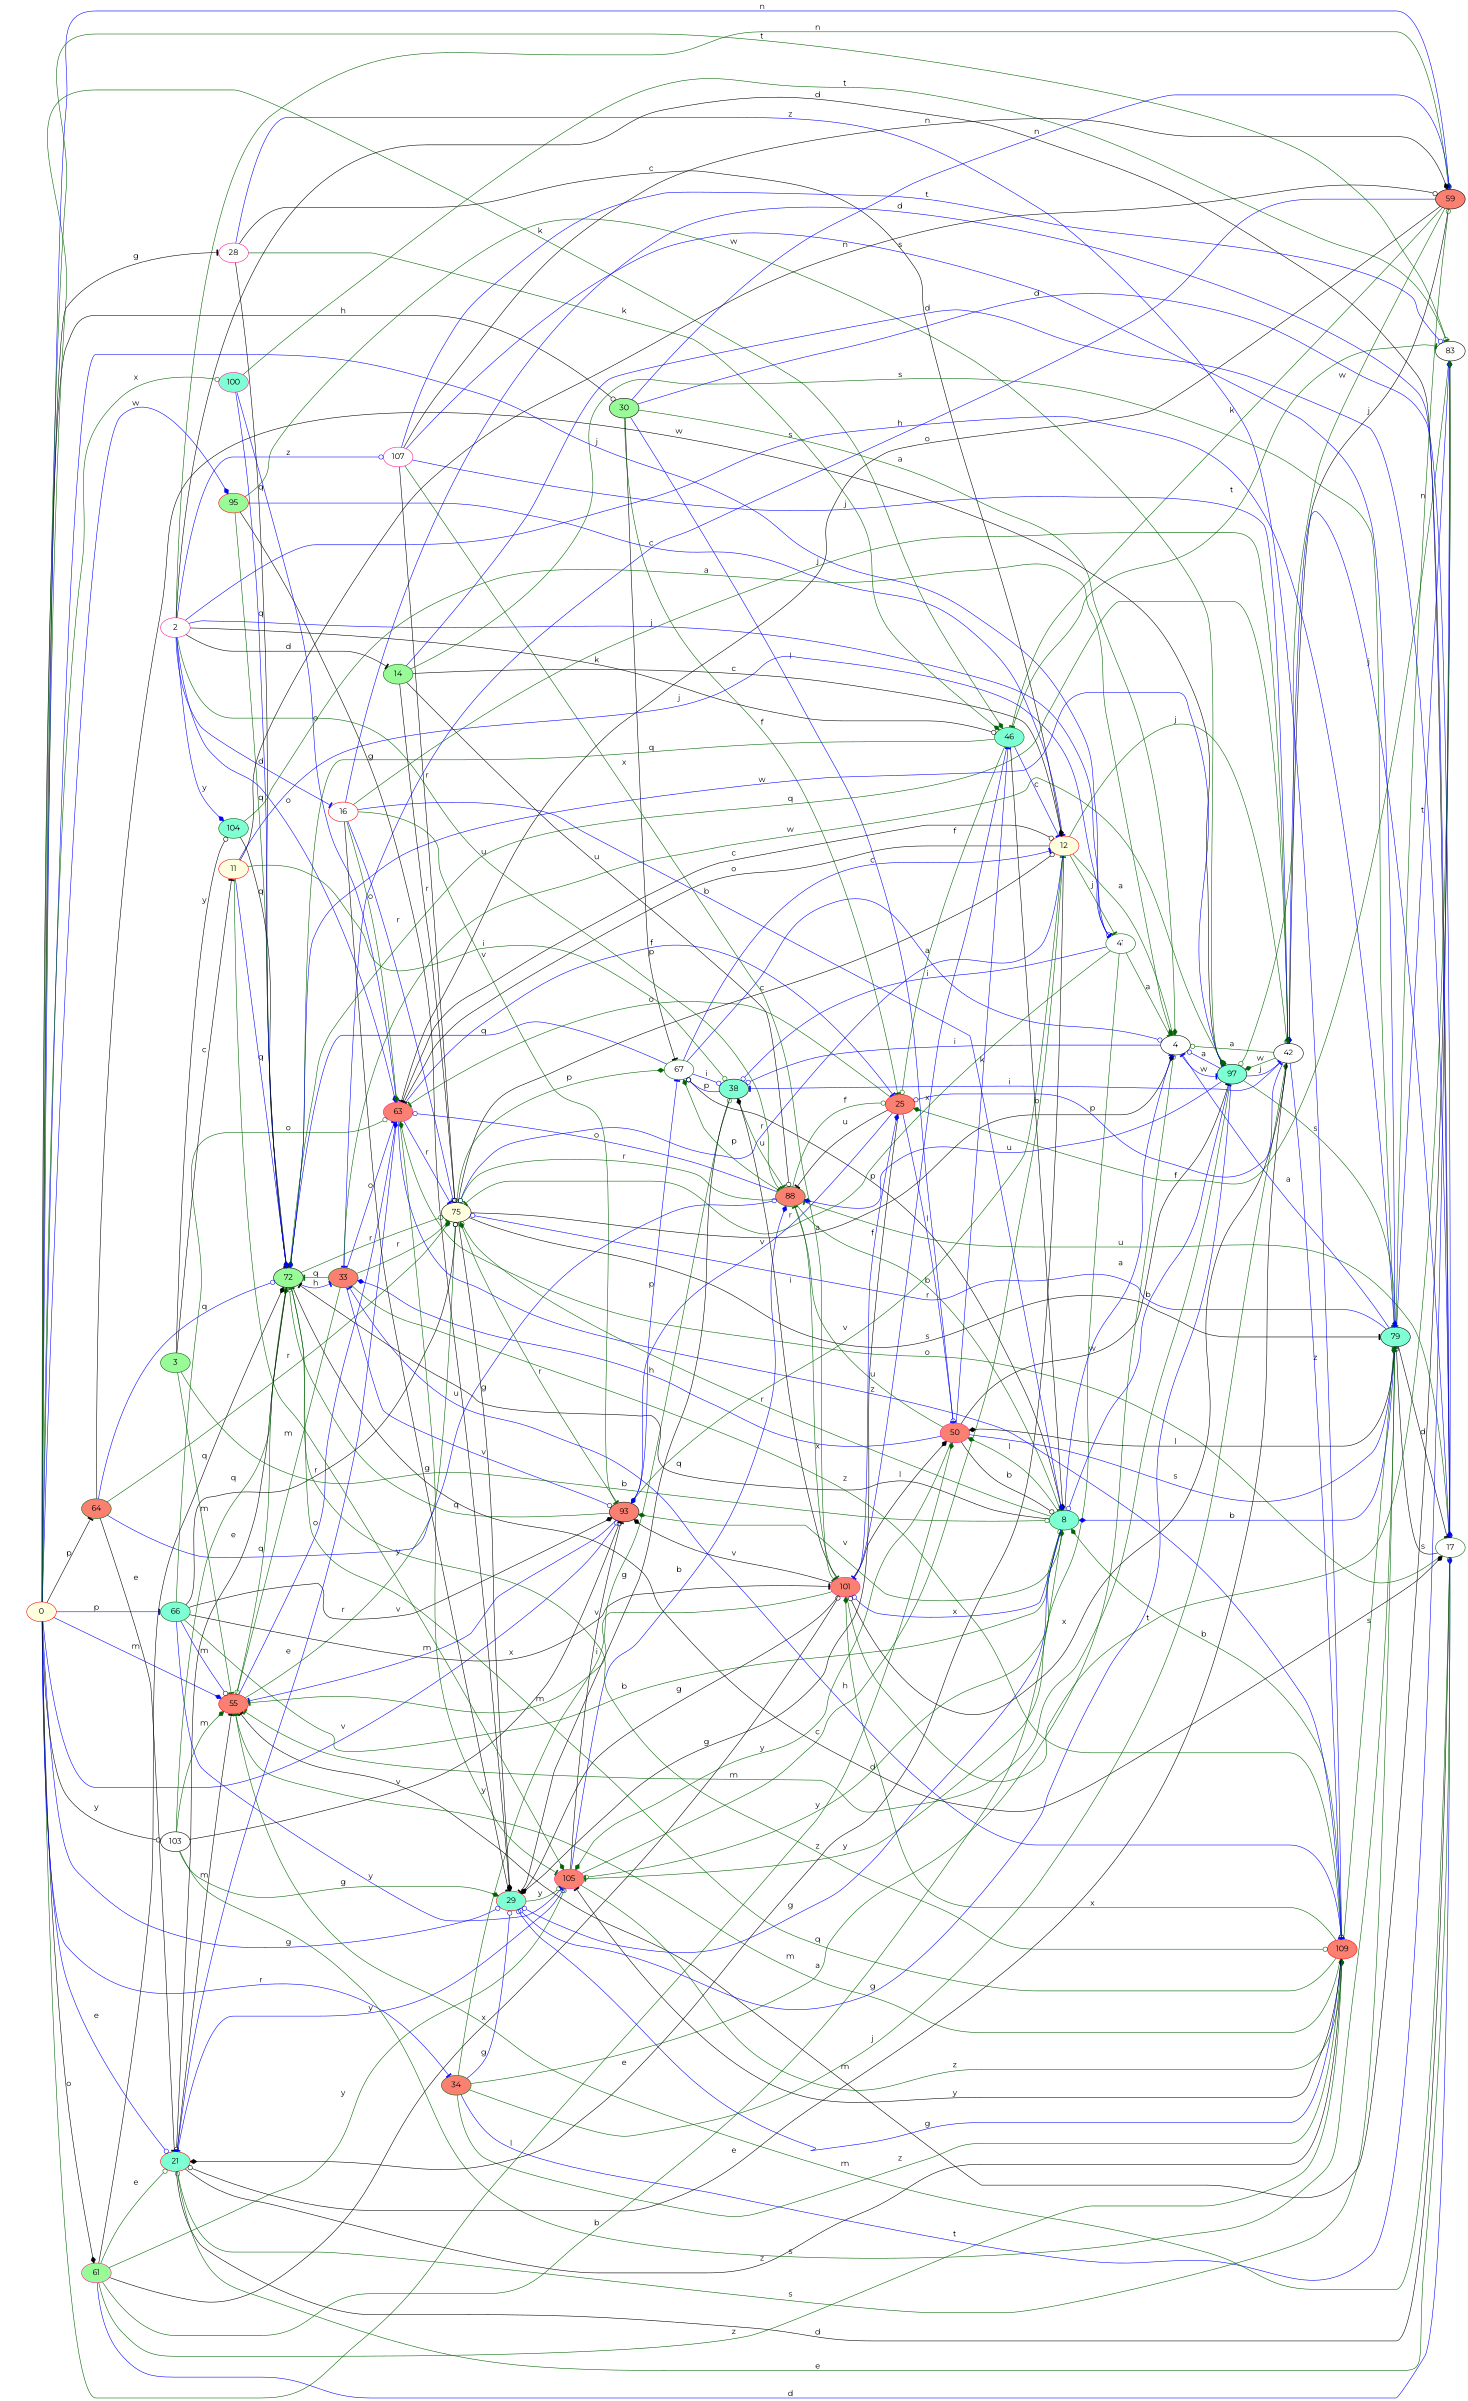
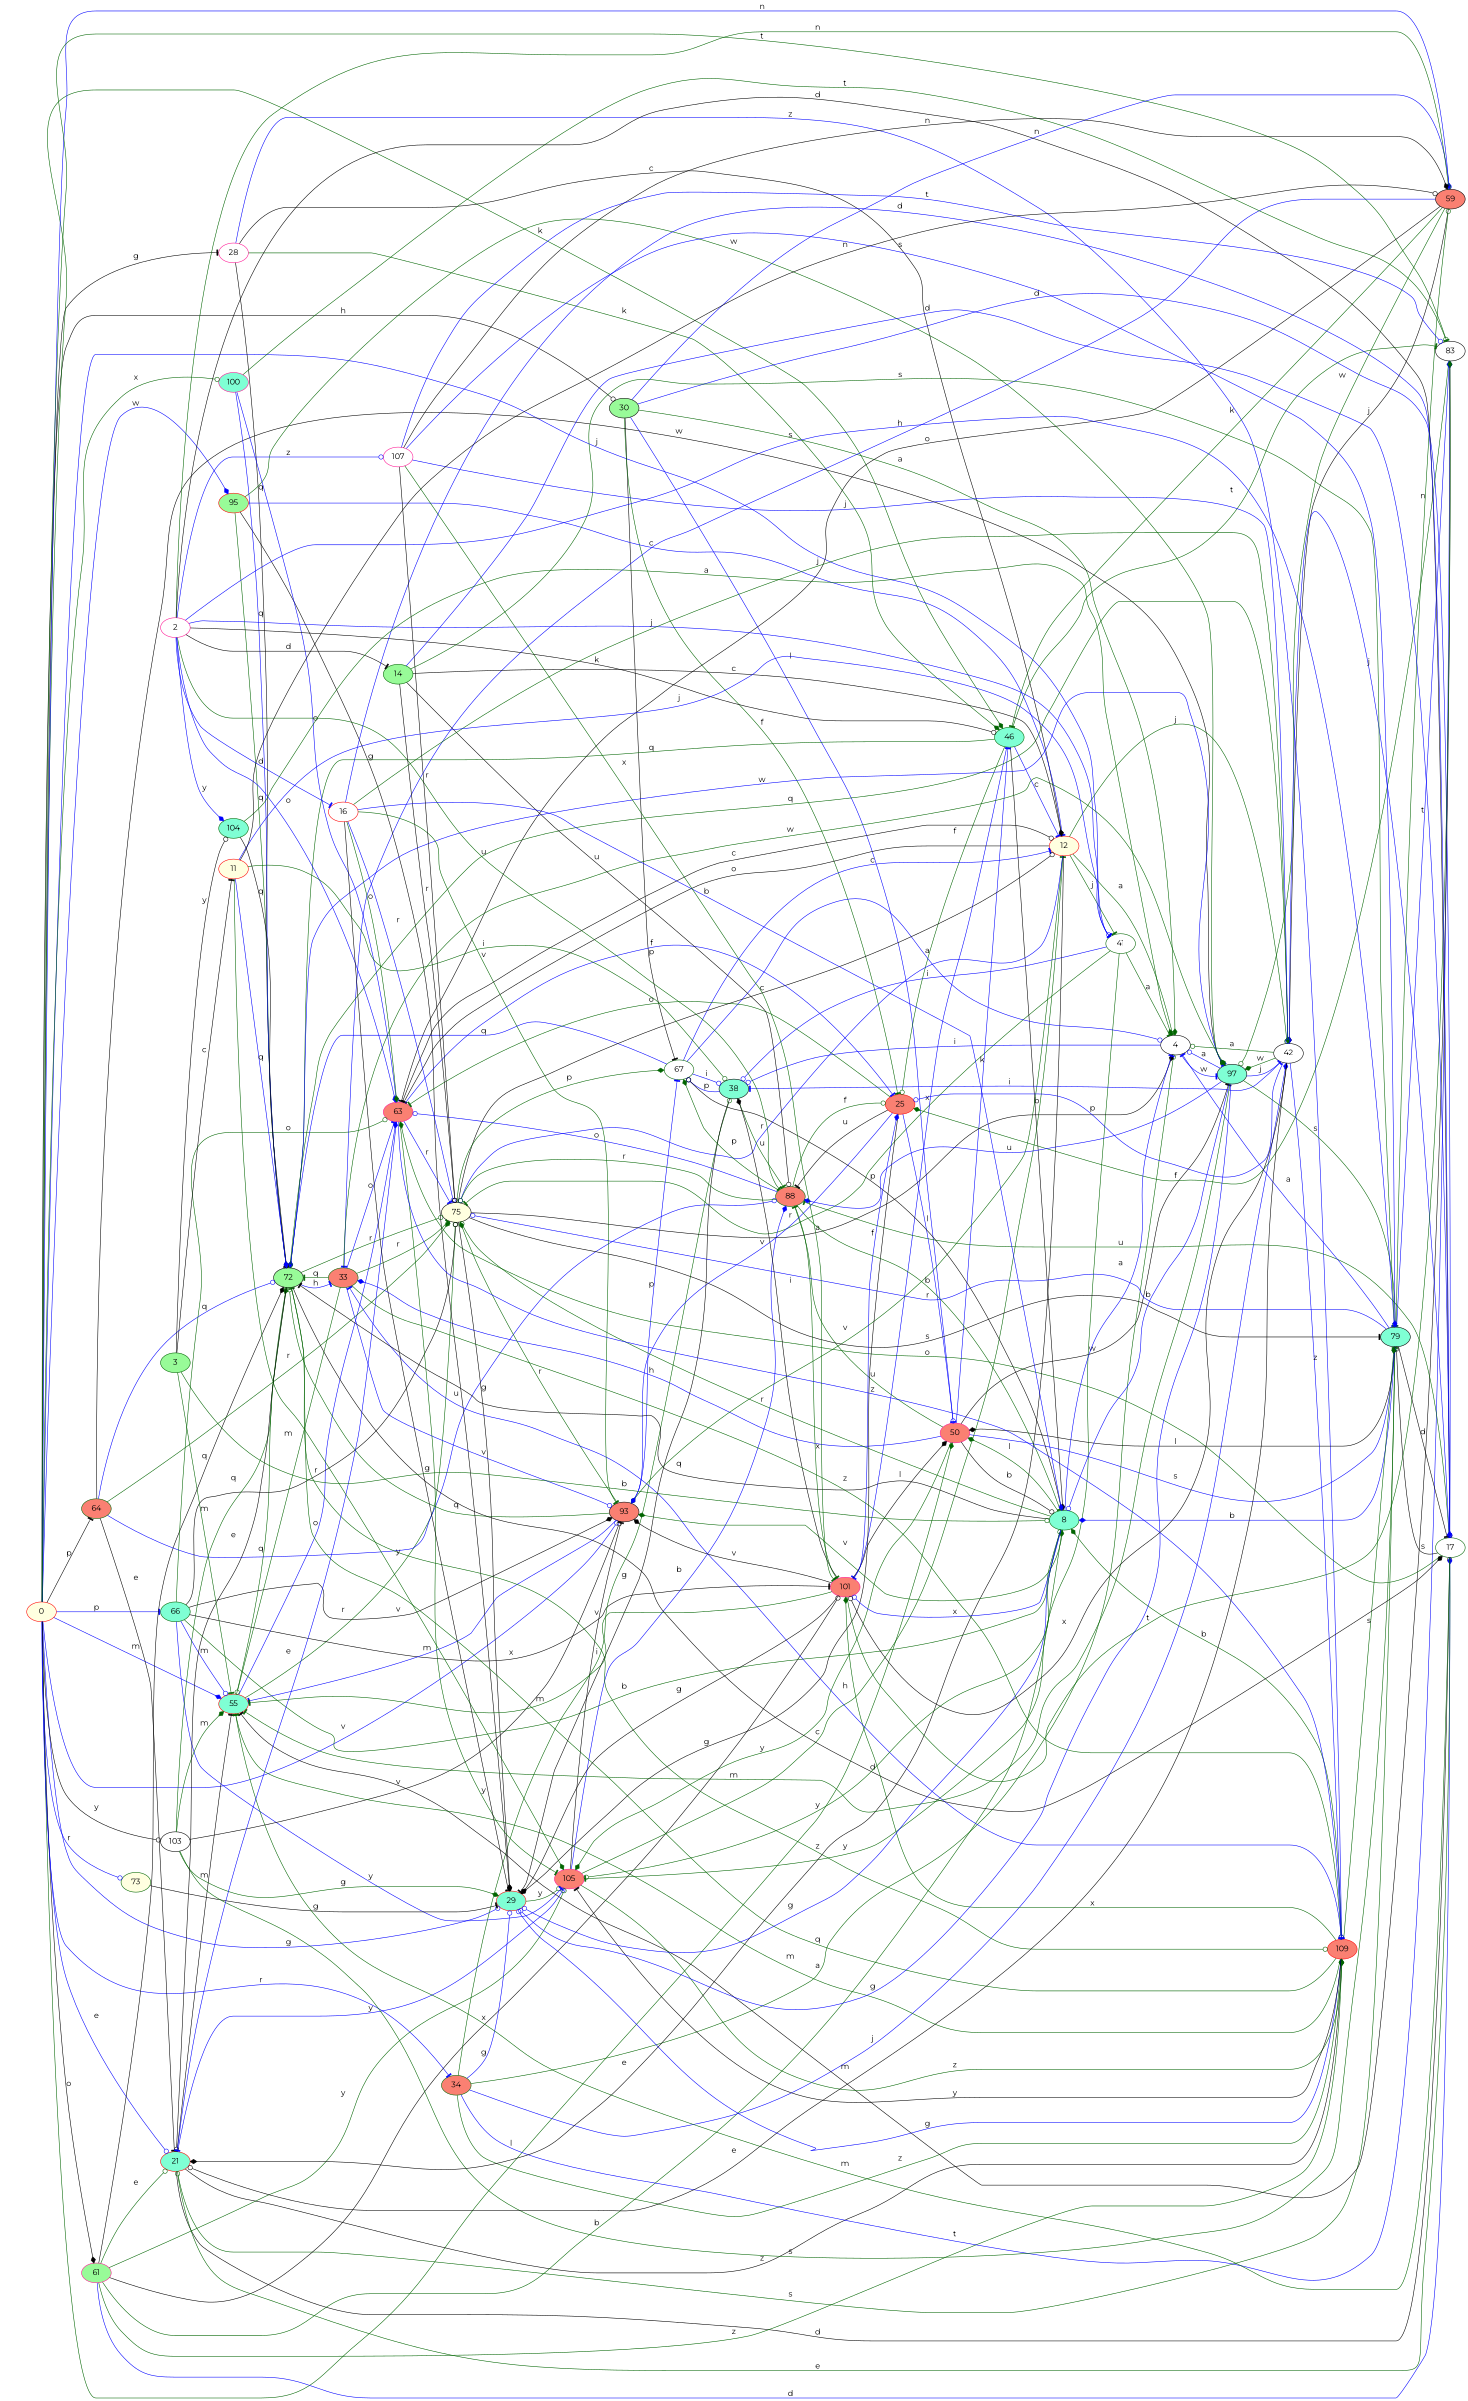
node "55": fillcolor salmon -> aquamarine
edge "34" -> "42": color darkgreen -> blue
node "73": added
